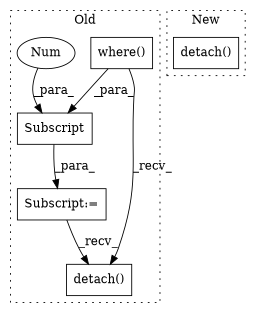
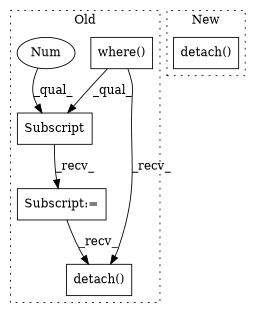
edge "Num" -> "Subscript": label "_para_" -> "_qual_"
edge "where()" -> "Subscript": label "_para_" -> "_qual_"
edge "Subscript" -> "Subscript:=": label "_para_" -> "_recv_"
